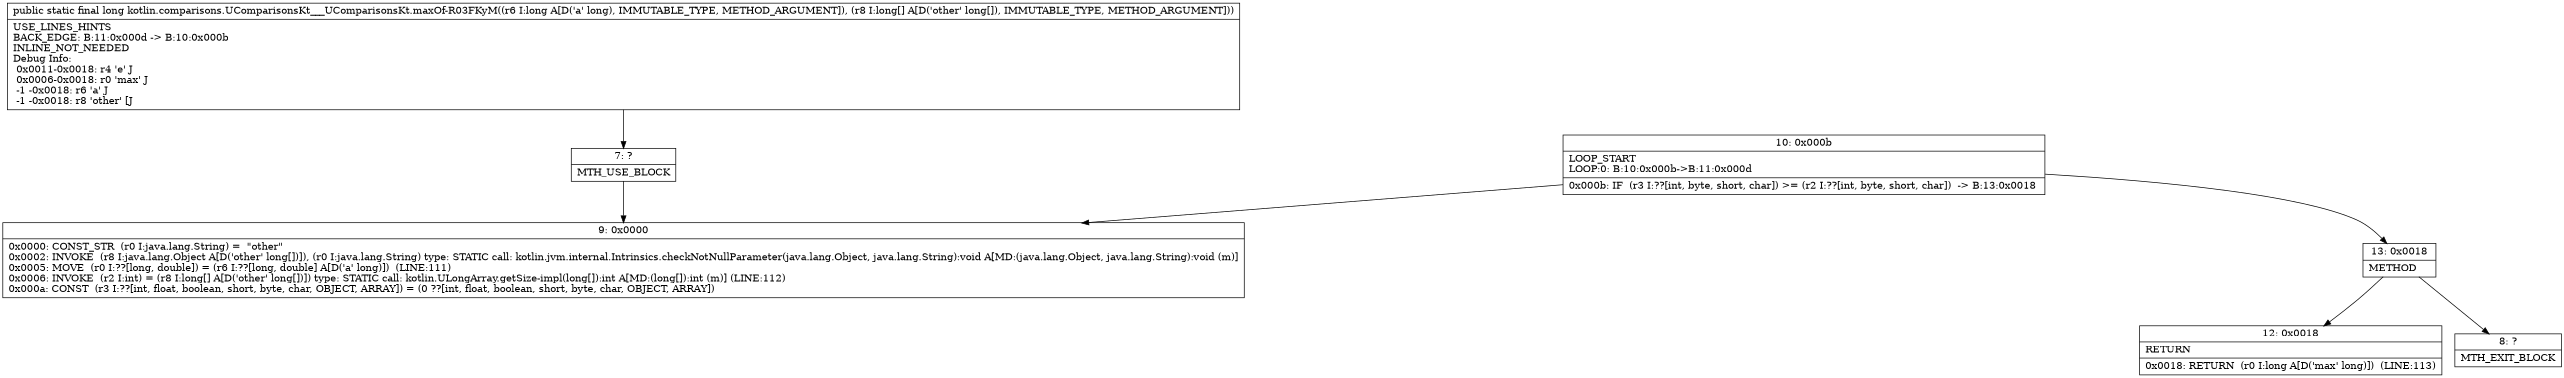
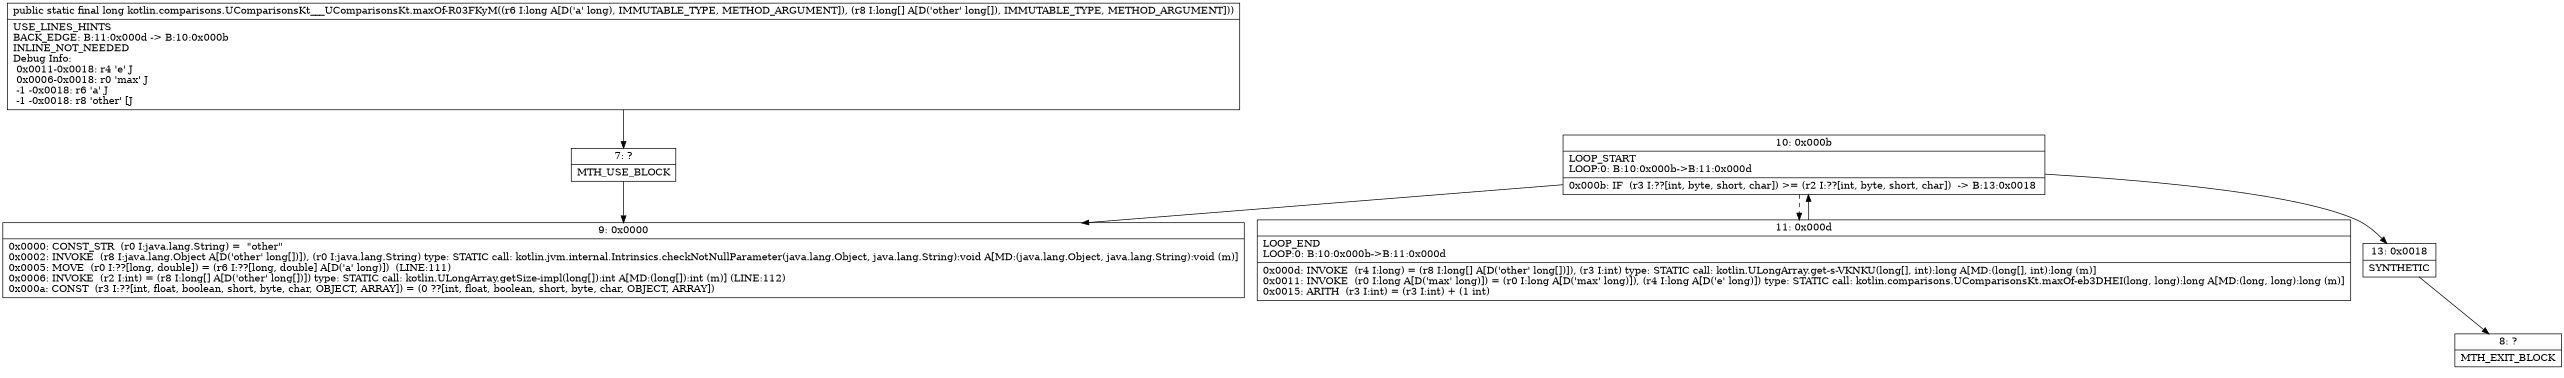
node "11: 0x000d": added
node "13: 0x0018": text "METHOD" -> "SYNTHETIC"
node "12: 0x0018": removed
